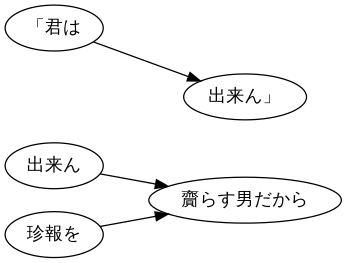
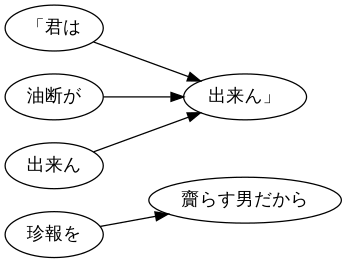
node "油断が": added
edge "出来ん" -> "齎らす男だから": now "出来ん" -> "出来ん」"
